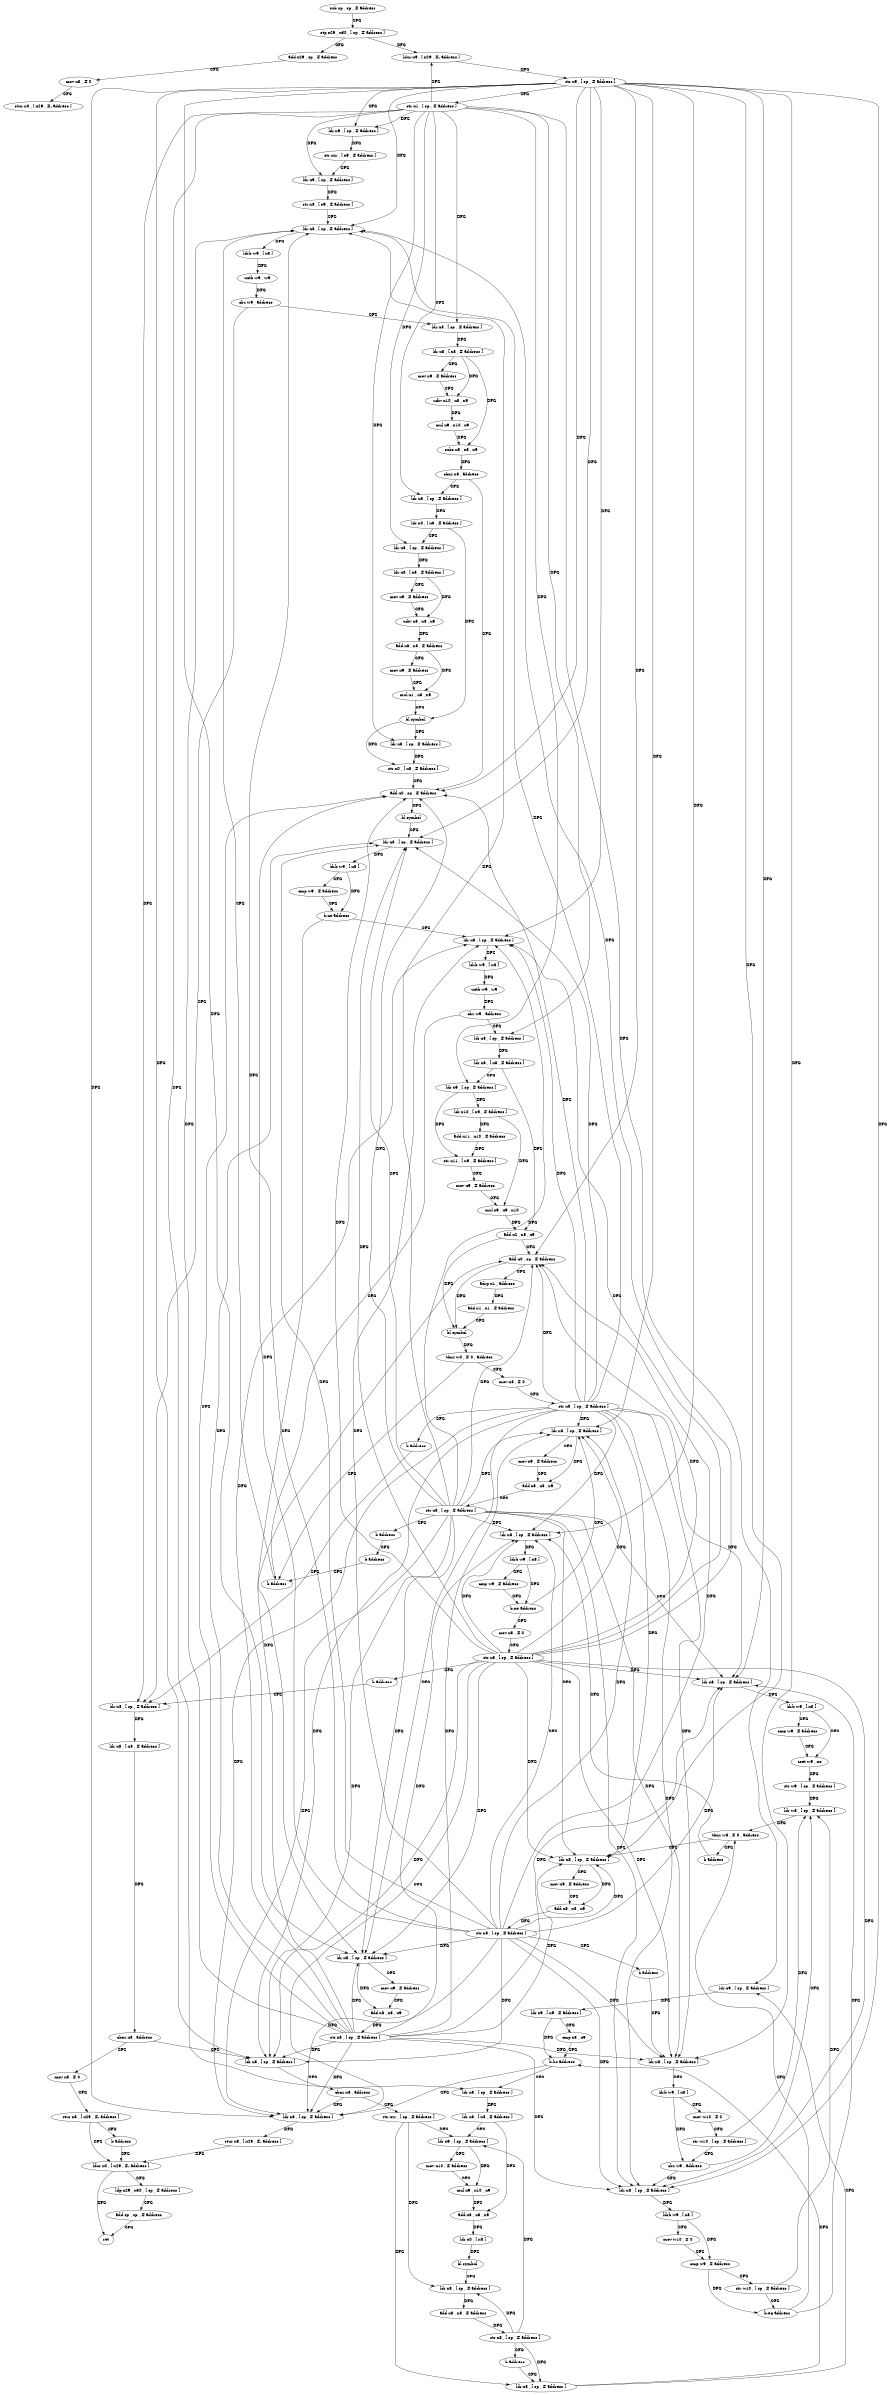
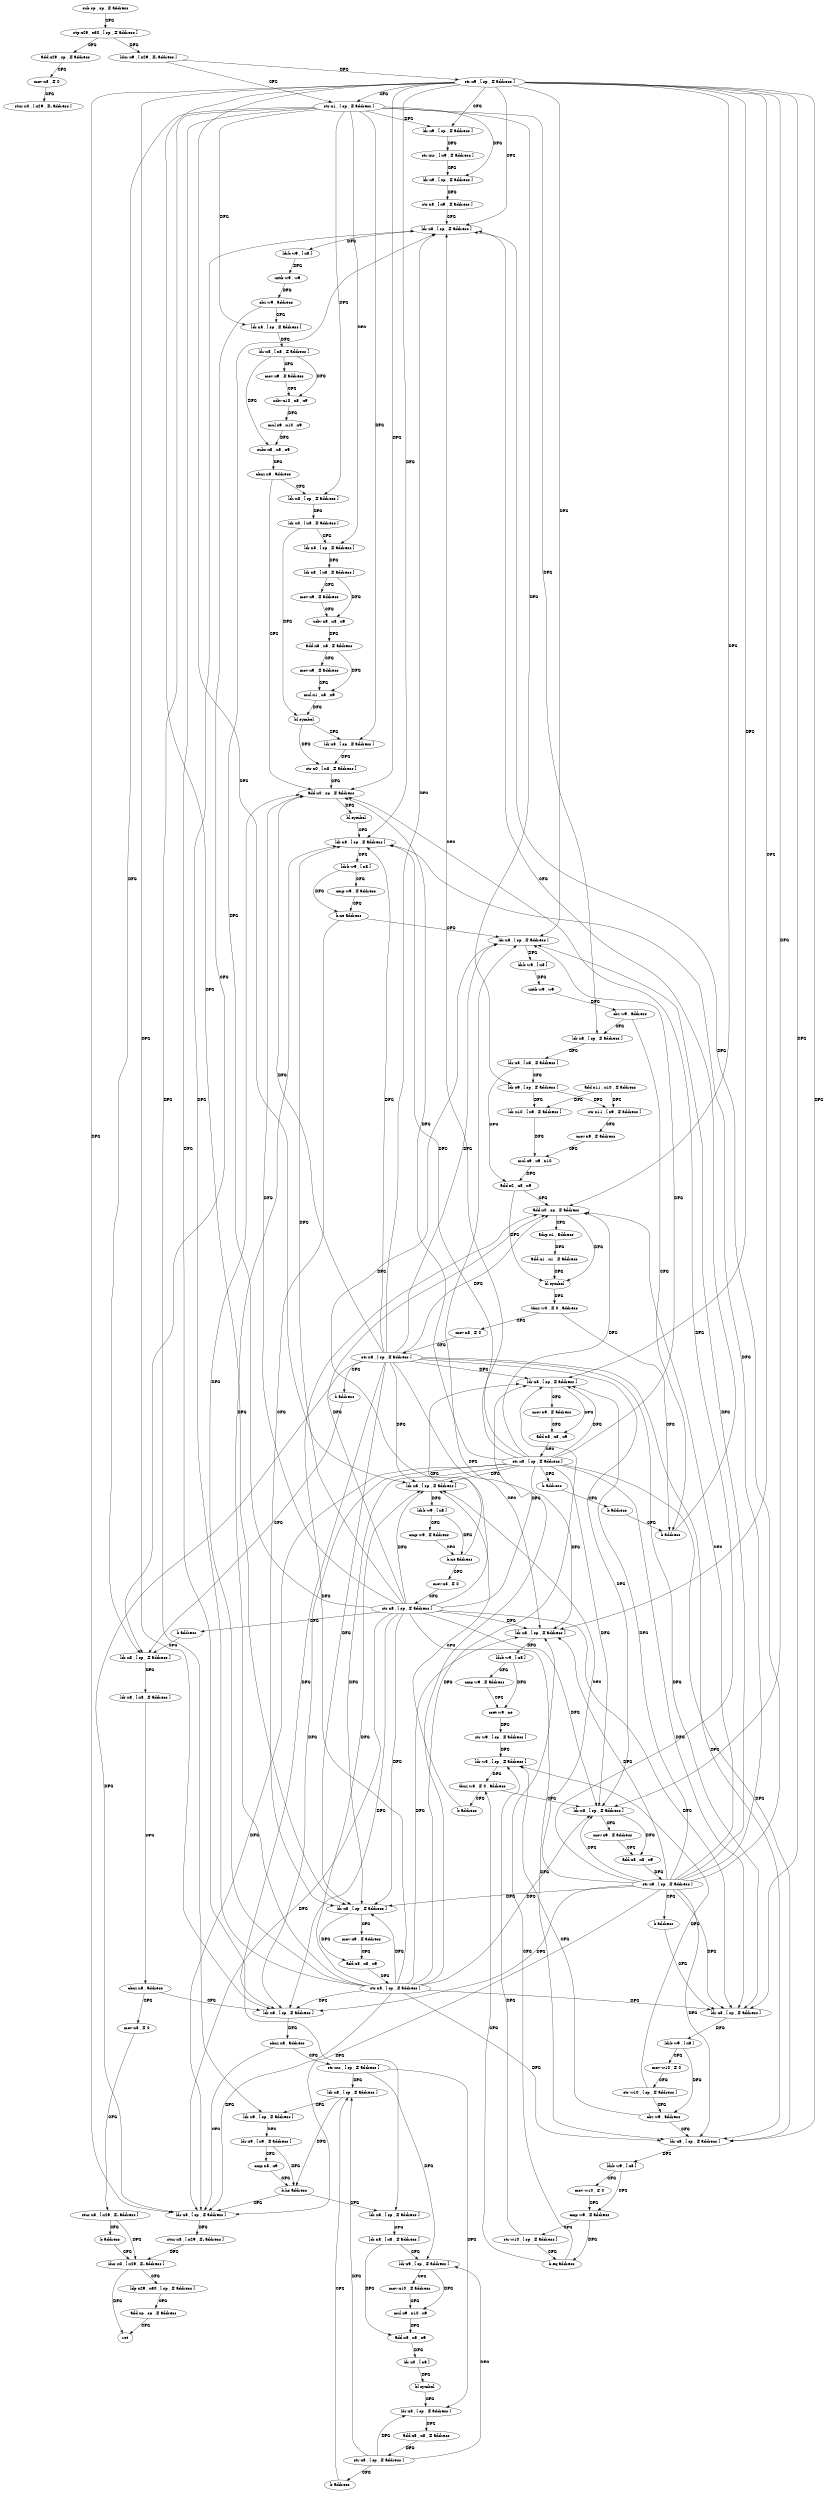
edge "str x1 , [ sp , # address ]" -> "ldur x9 , [ x29 , #- address ]": reversed
edge "ldr x10 , [ x9 , # address ]" -> "add x11 , x10 , # address": reversed
